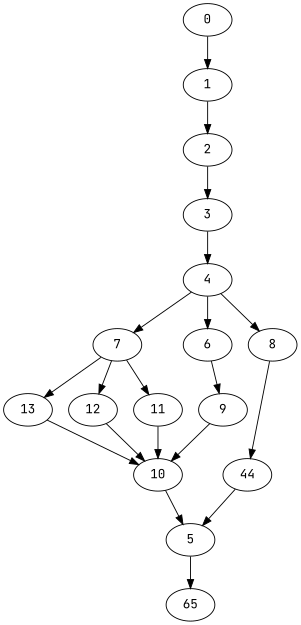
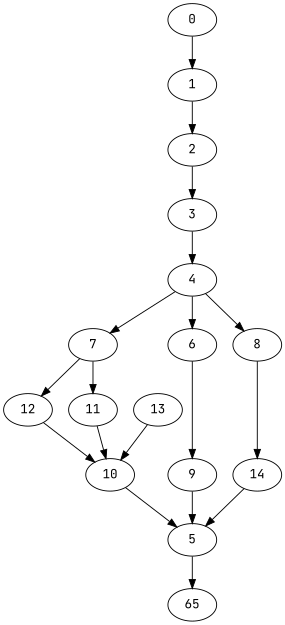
edge "7" -> "13": removed
edge "9" -> "10": now "9" -> "5"
node "44": label "44" -> "14"
